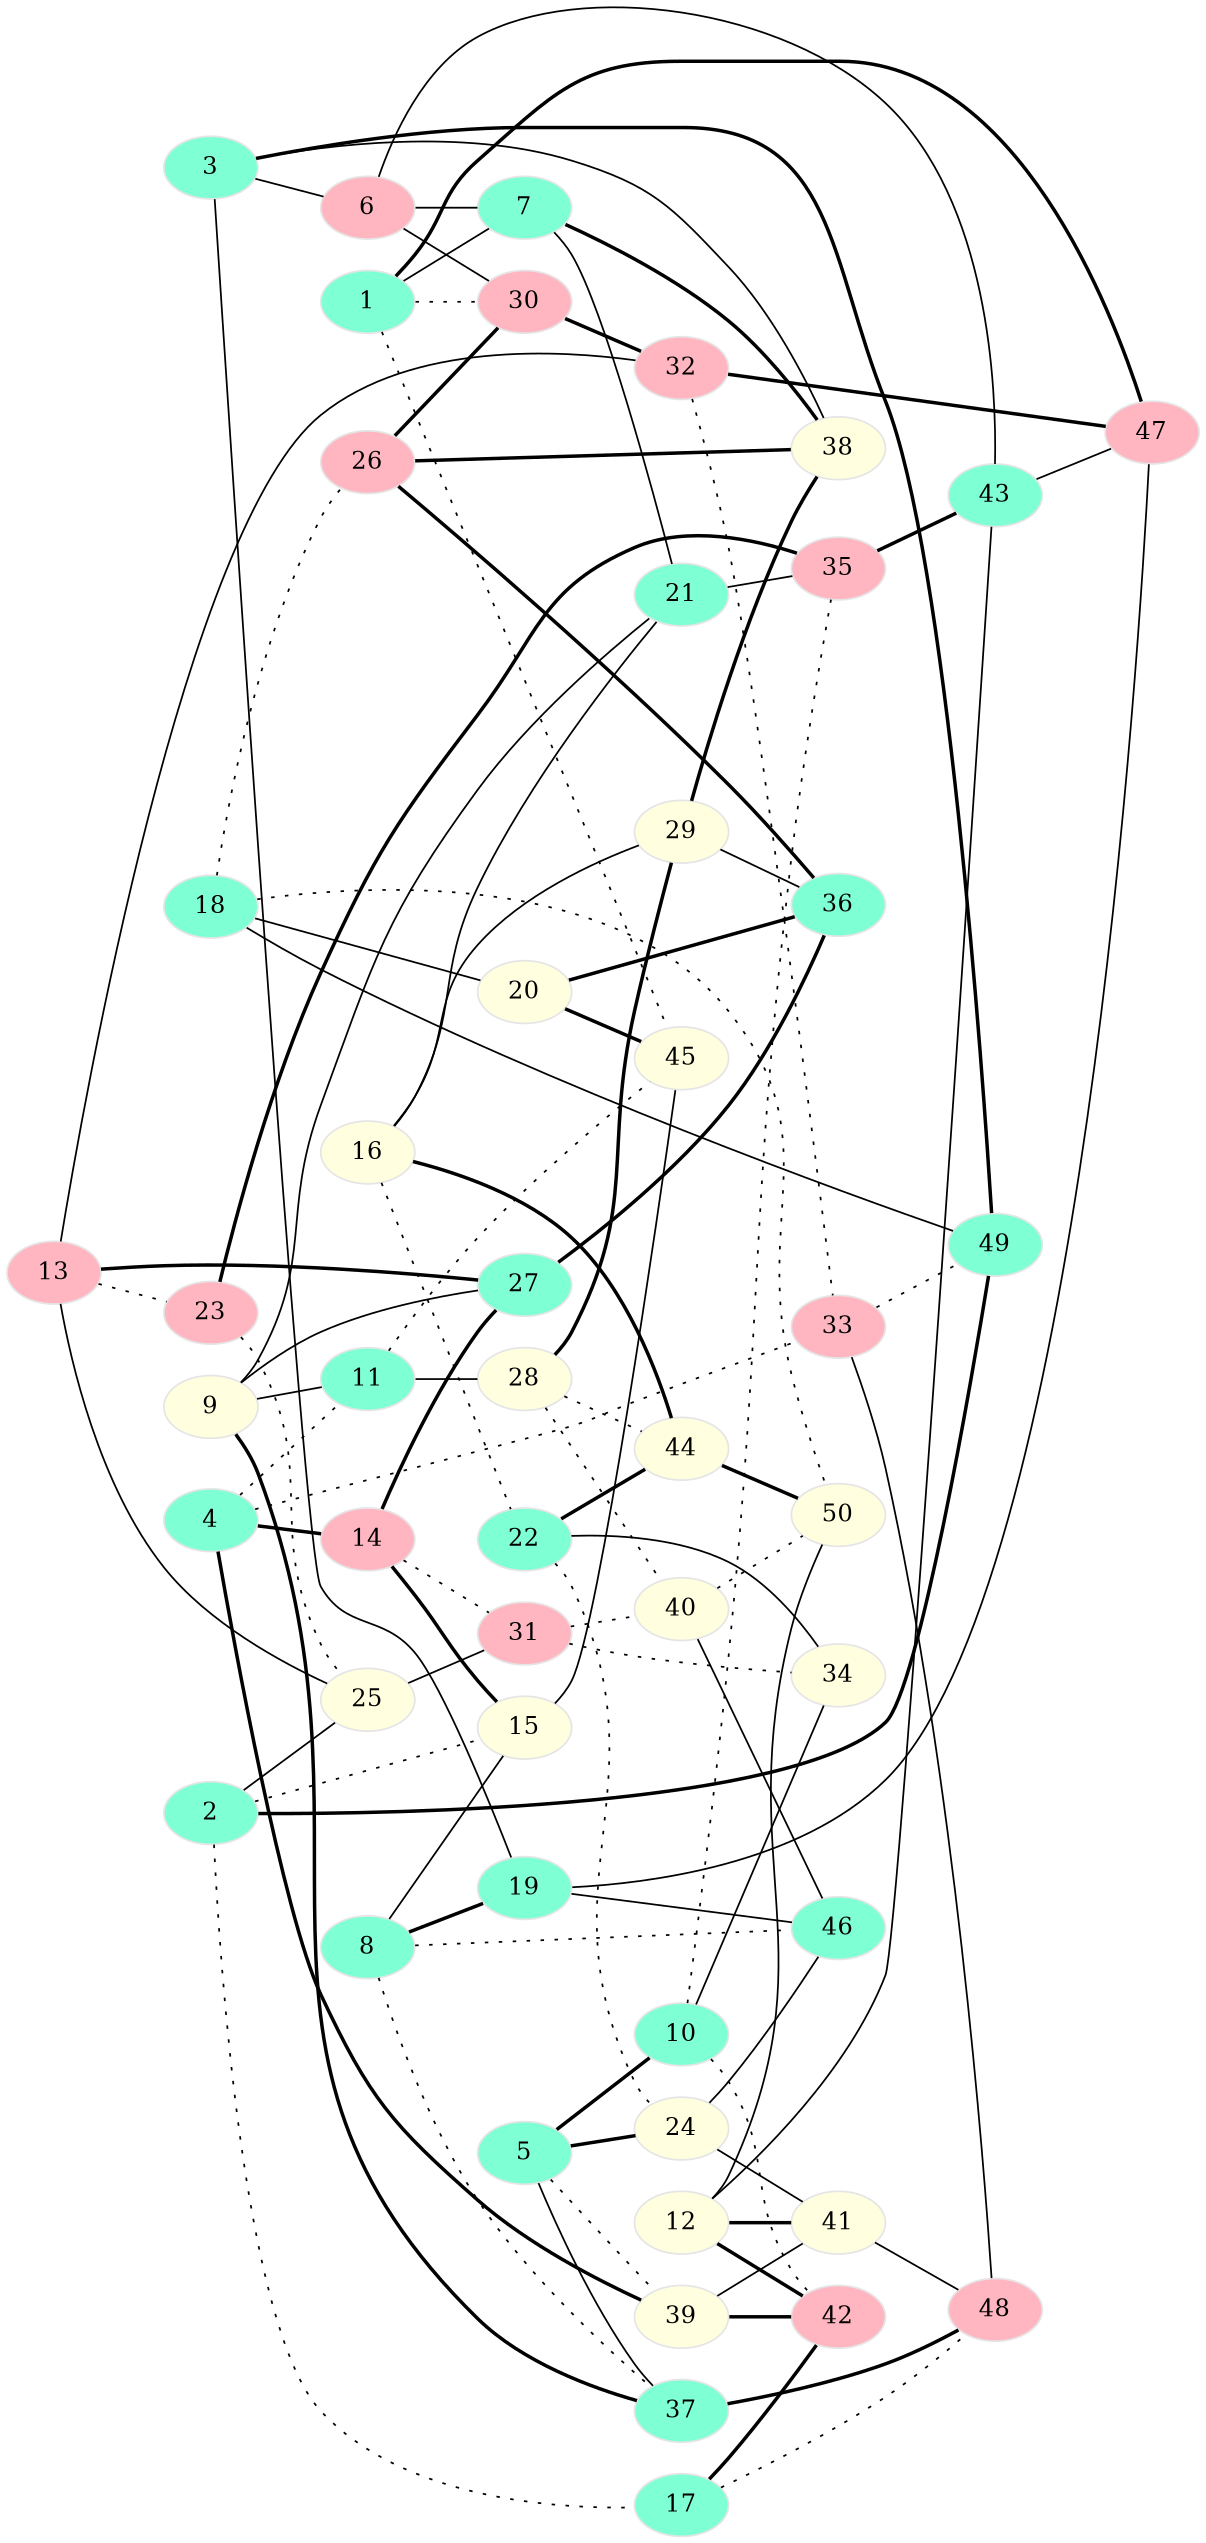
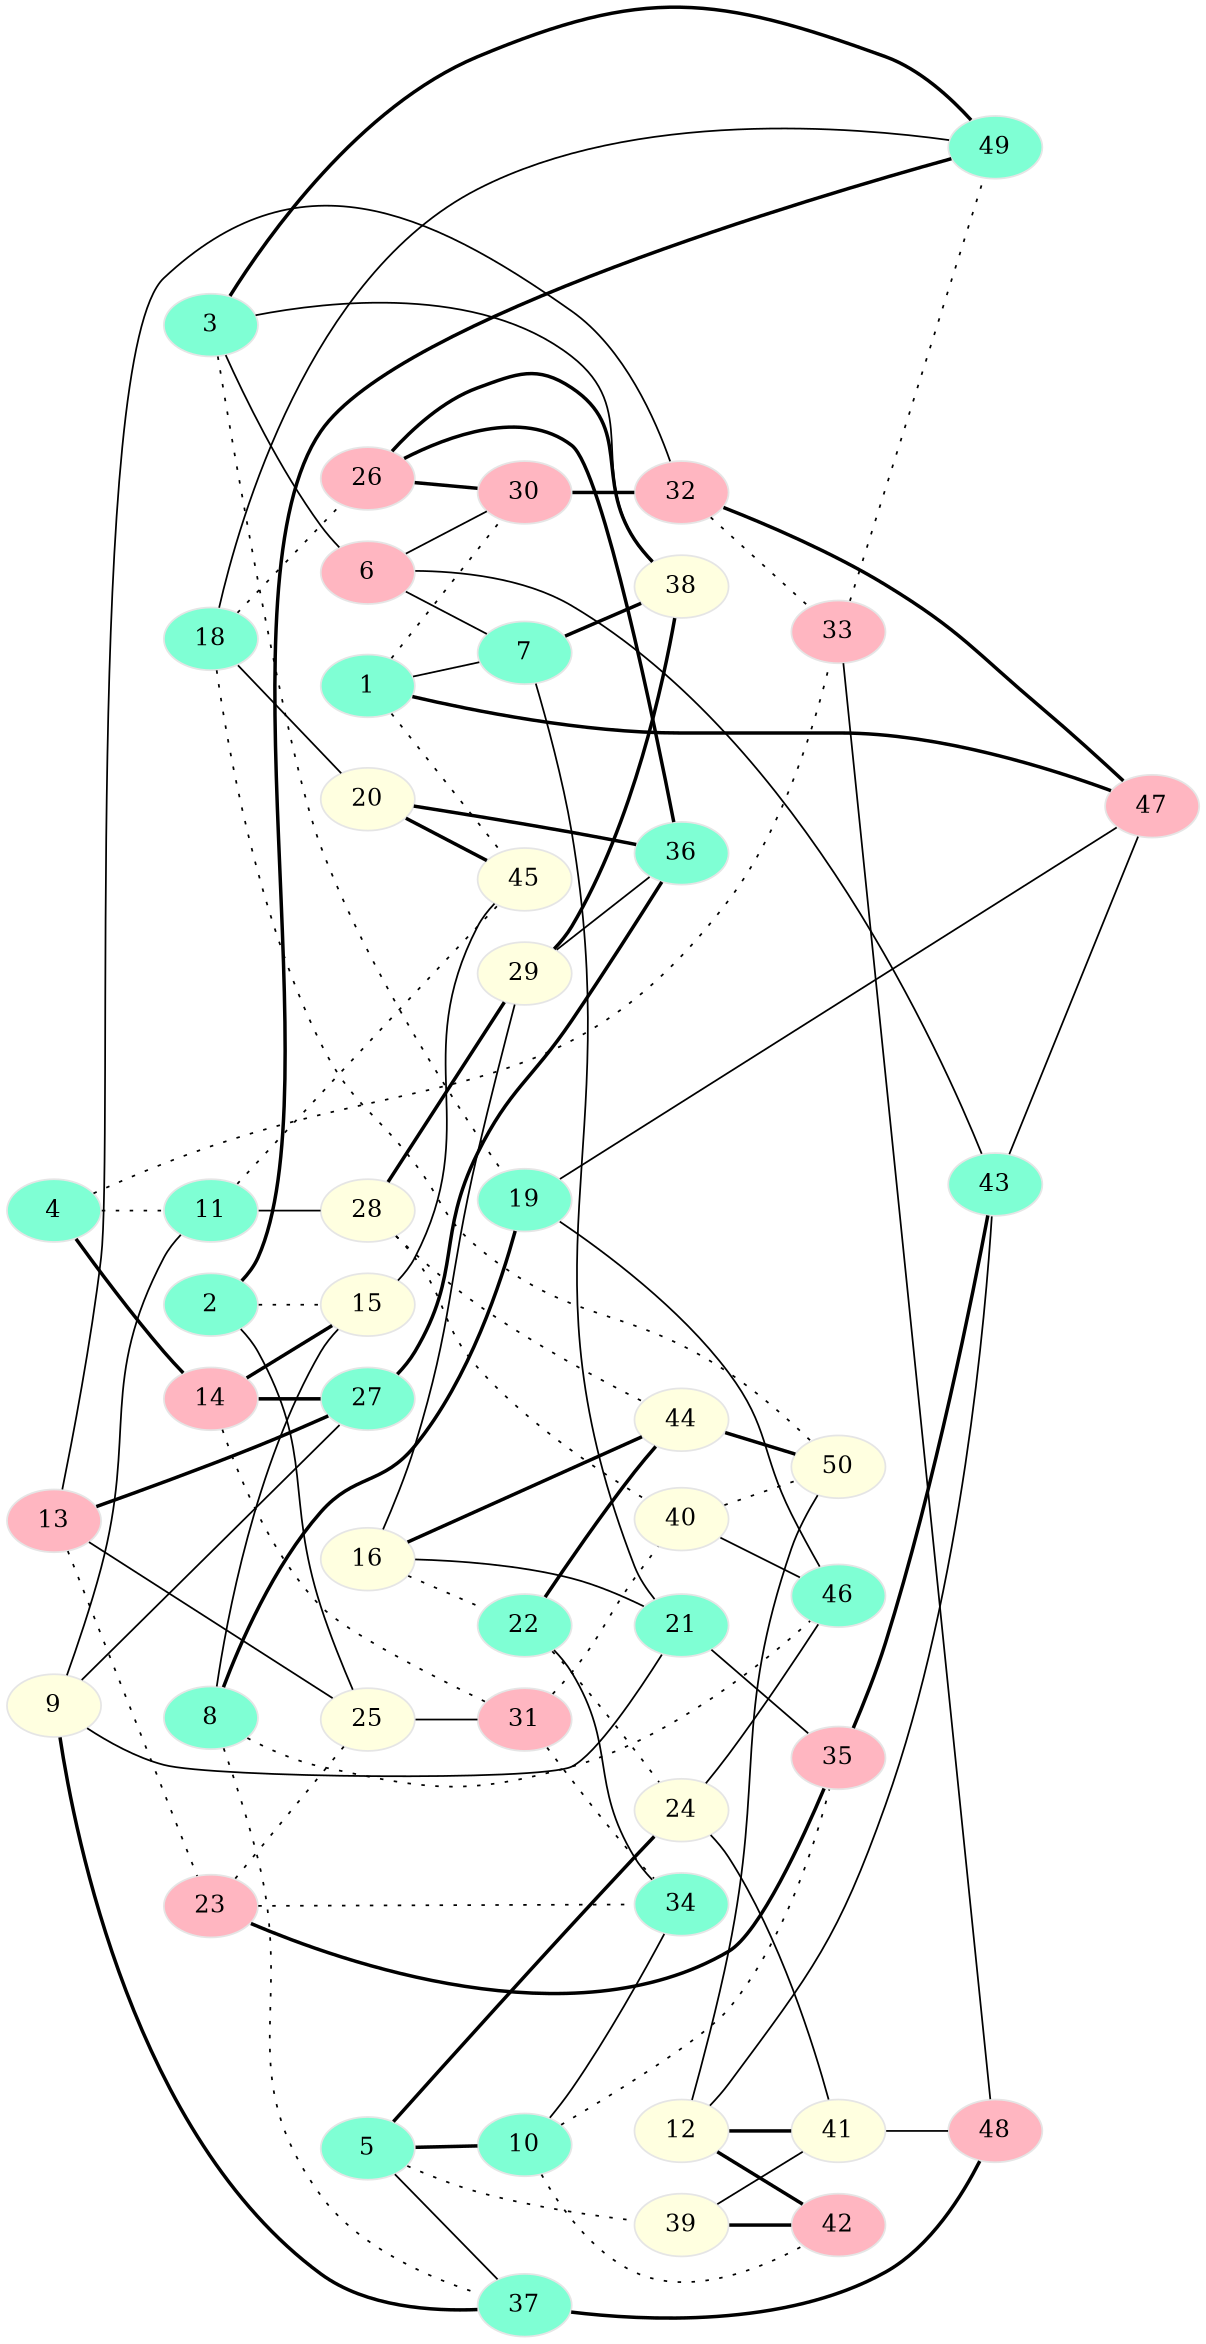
edge "3" -- "19": style solid -> dotted
node "34": fillcolor lightyellow -> aquamarine
edge "34" -- "23": added
edge "4" -- "39": removed
node "17": removed
